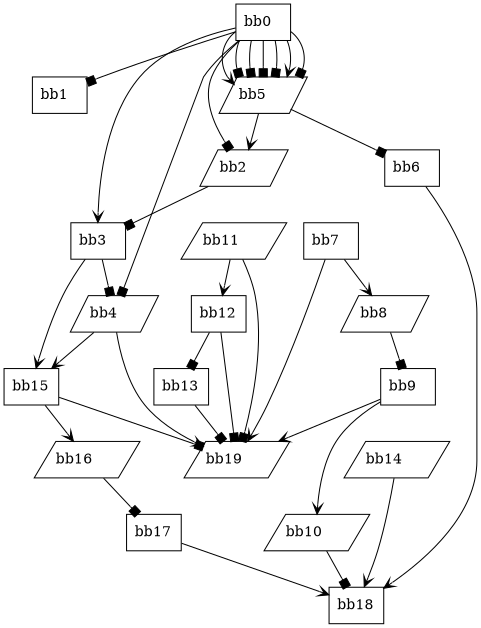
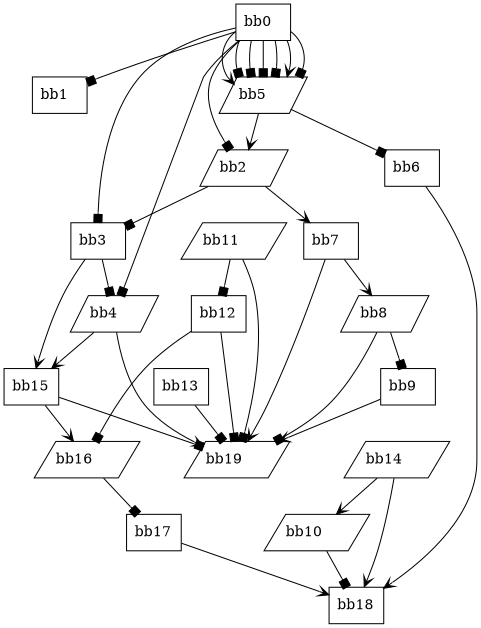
edge "bb0" -> "bb3": arrowhead vee -> box
edge "bb2" -> "bb7": added
edge "bb11" -> "bb12": arrowhead vee -> box
edge "bb12" -> "bb13": now "bb12" -> "bb16"
edge "bb8" -> "bb19": added
edge "bb9" -> "bb10": now "bb14" -> "bb10"
